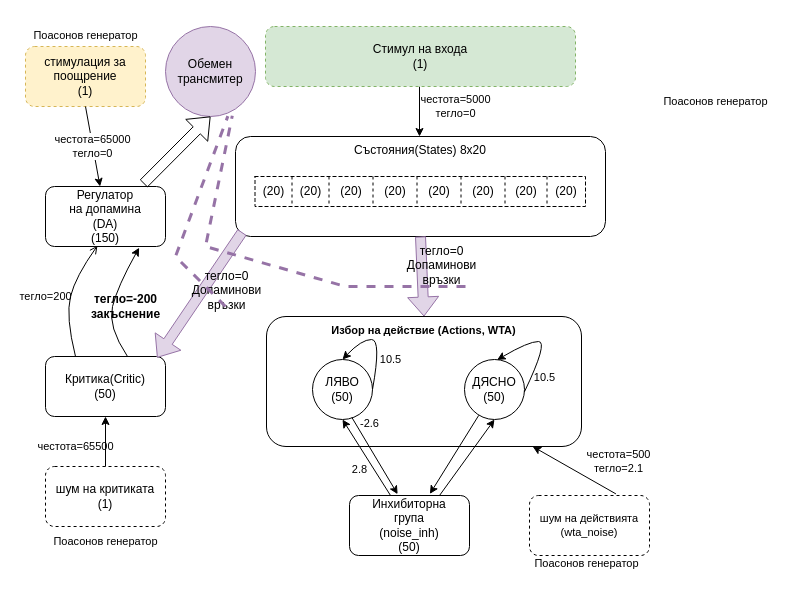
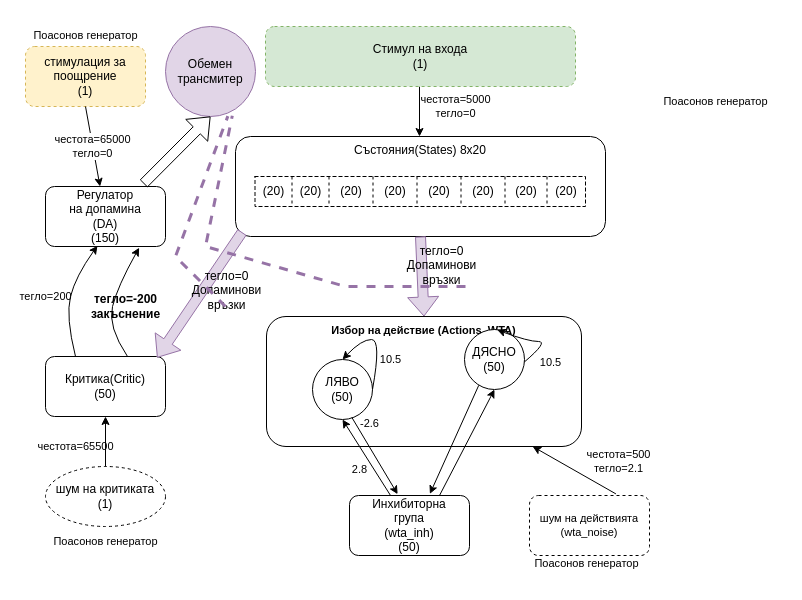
edge "Критика(Critic) (50)" -> "Регулатор на допамина (DA) (150)": arrowhead open -> classic
node "ДЯСНО (50)": moved (495, 390) -> (495, 360)
node "шум на критиката (1)": shape rounded rectangle -> ellipse
node "Инхибиторна група (noise_inh) (50)": label "Инхибиторна група (noise_inh) (50)" -> "Инхибиторна група (wta_inh) (50)"
